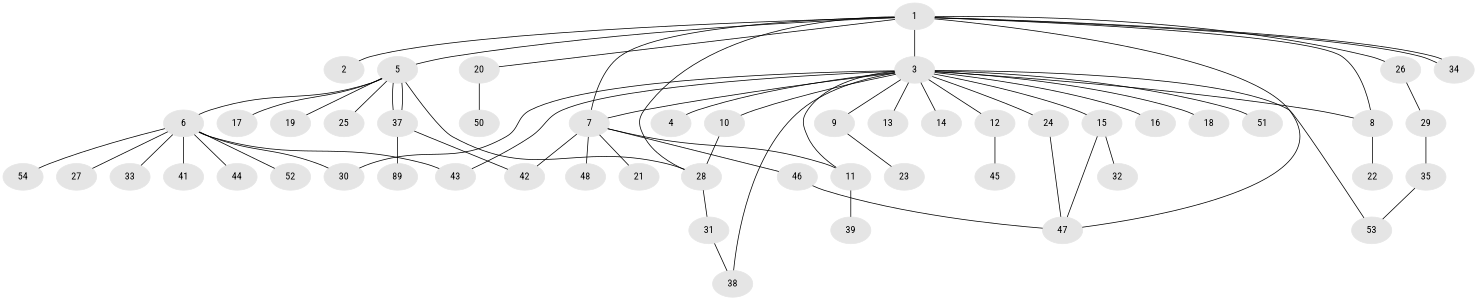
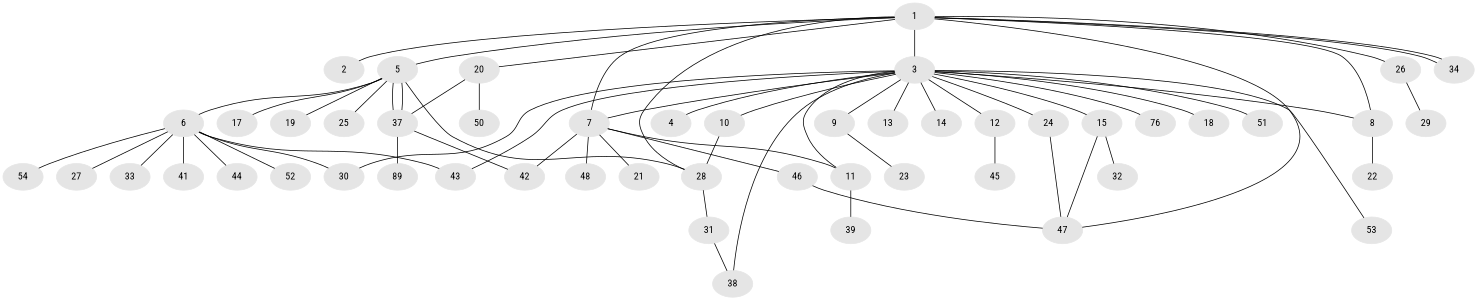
edge "20" -- "37": added
node "16": label "16" -> "76"
node "35": removed
